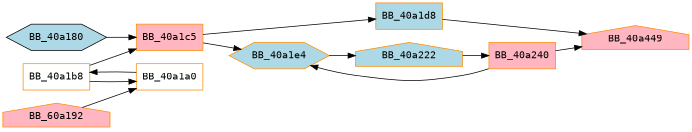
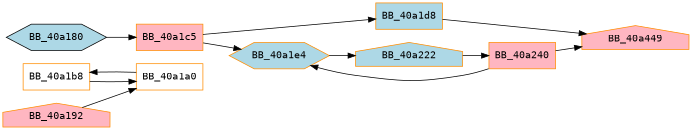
edge "BB_40a1b8" -> "BB_40a1c5": removed
node "BB_60a192": label "BB_60a192" -> "BB_40a192"
